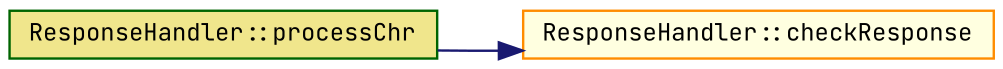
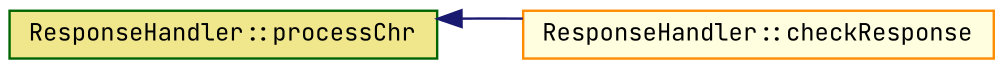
edge "ResponseHandler::processChr" -> "ResponseHandler::checkResponse": reversed
